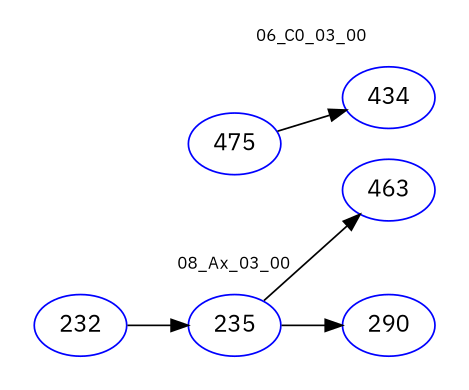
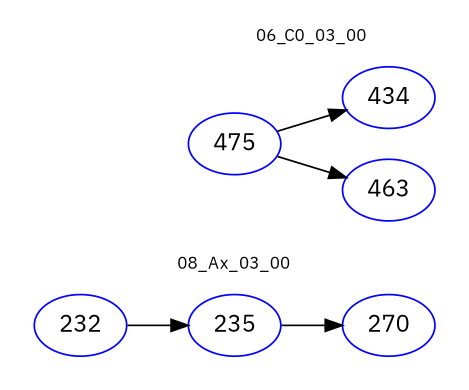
edge "235" -> "463": now "475" -> "463"
node "290": label "290" -> "270"
